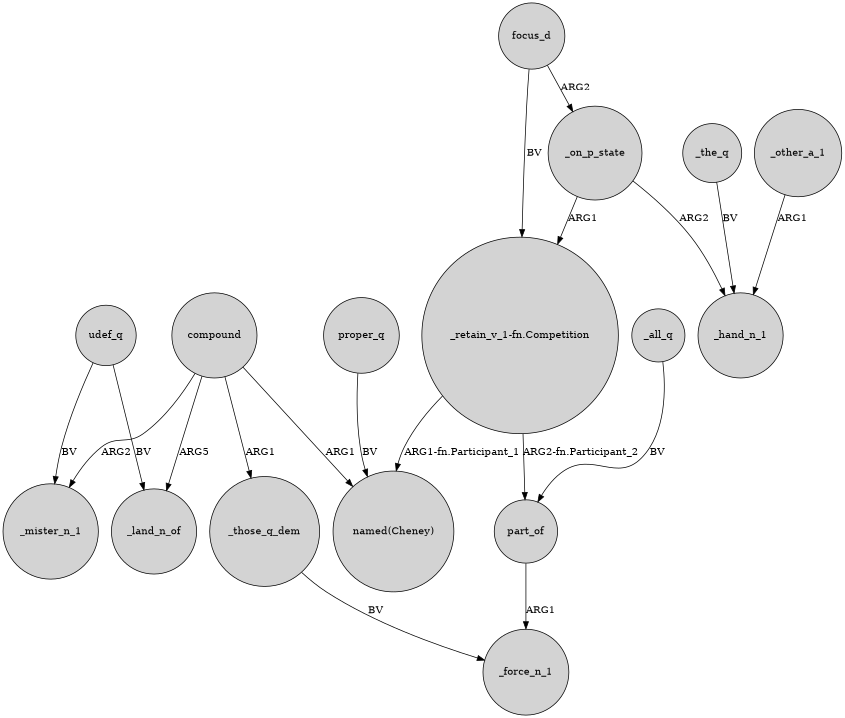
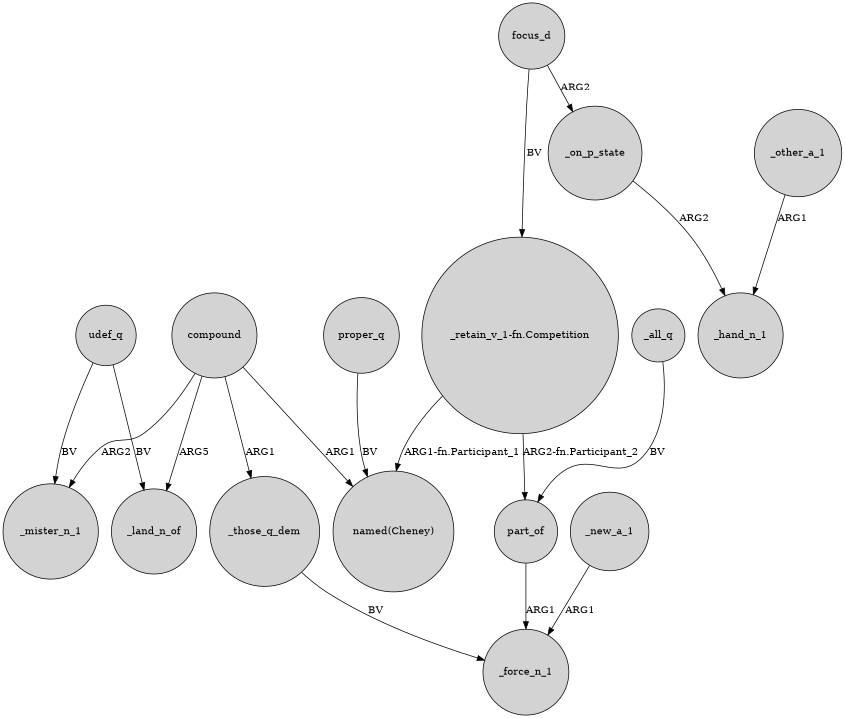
node "_the_q": removed
edge "_on_p_state" -> "_retain_v_1-fn.Competition": removed, label "ARG1"
node "_new_a_1": added
